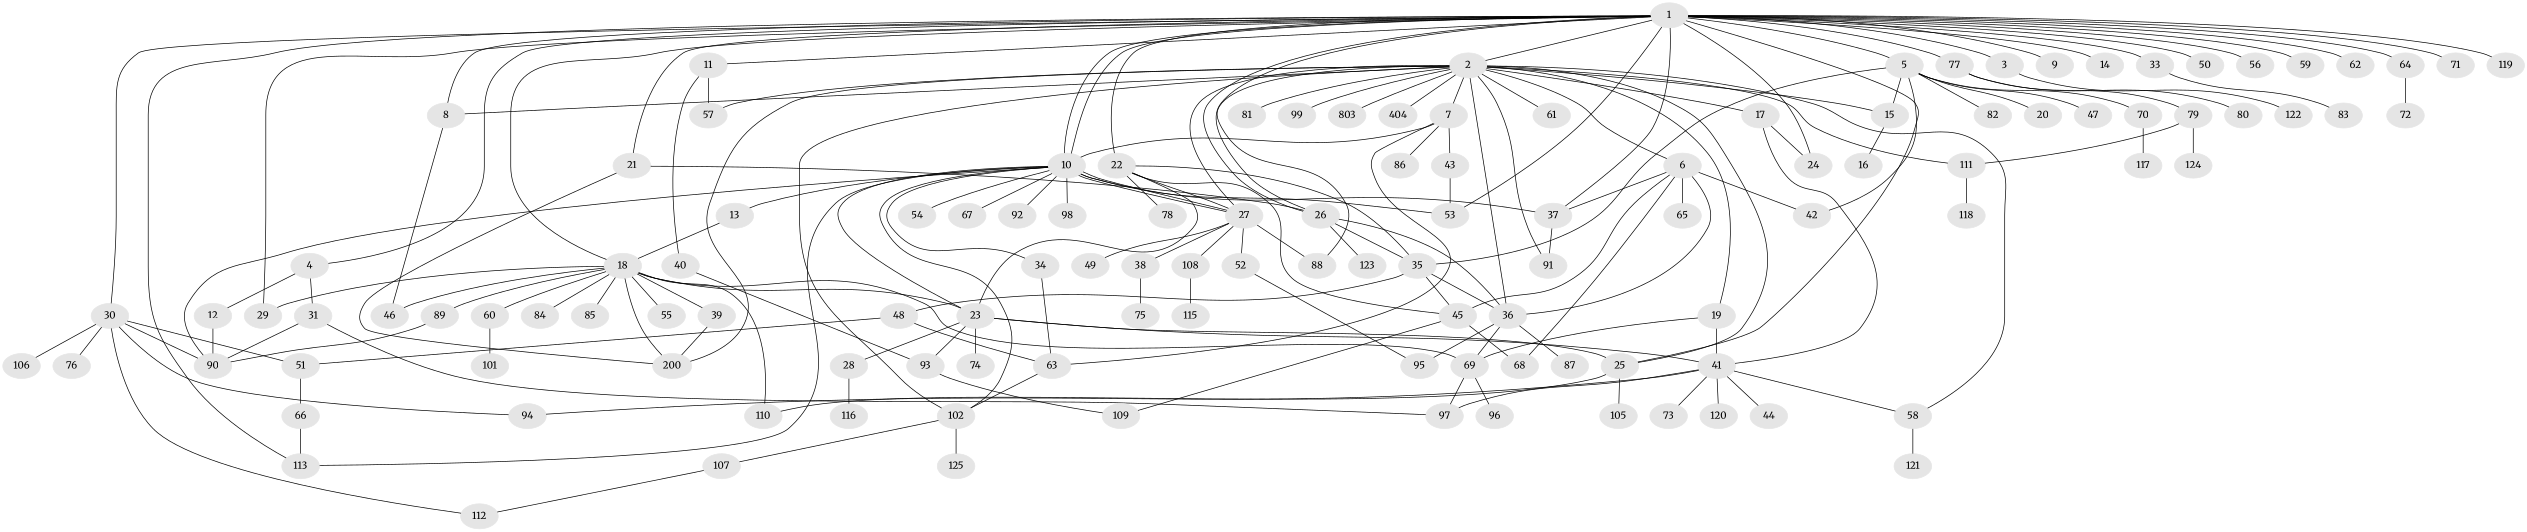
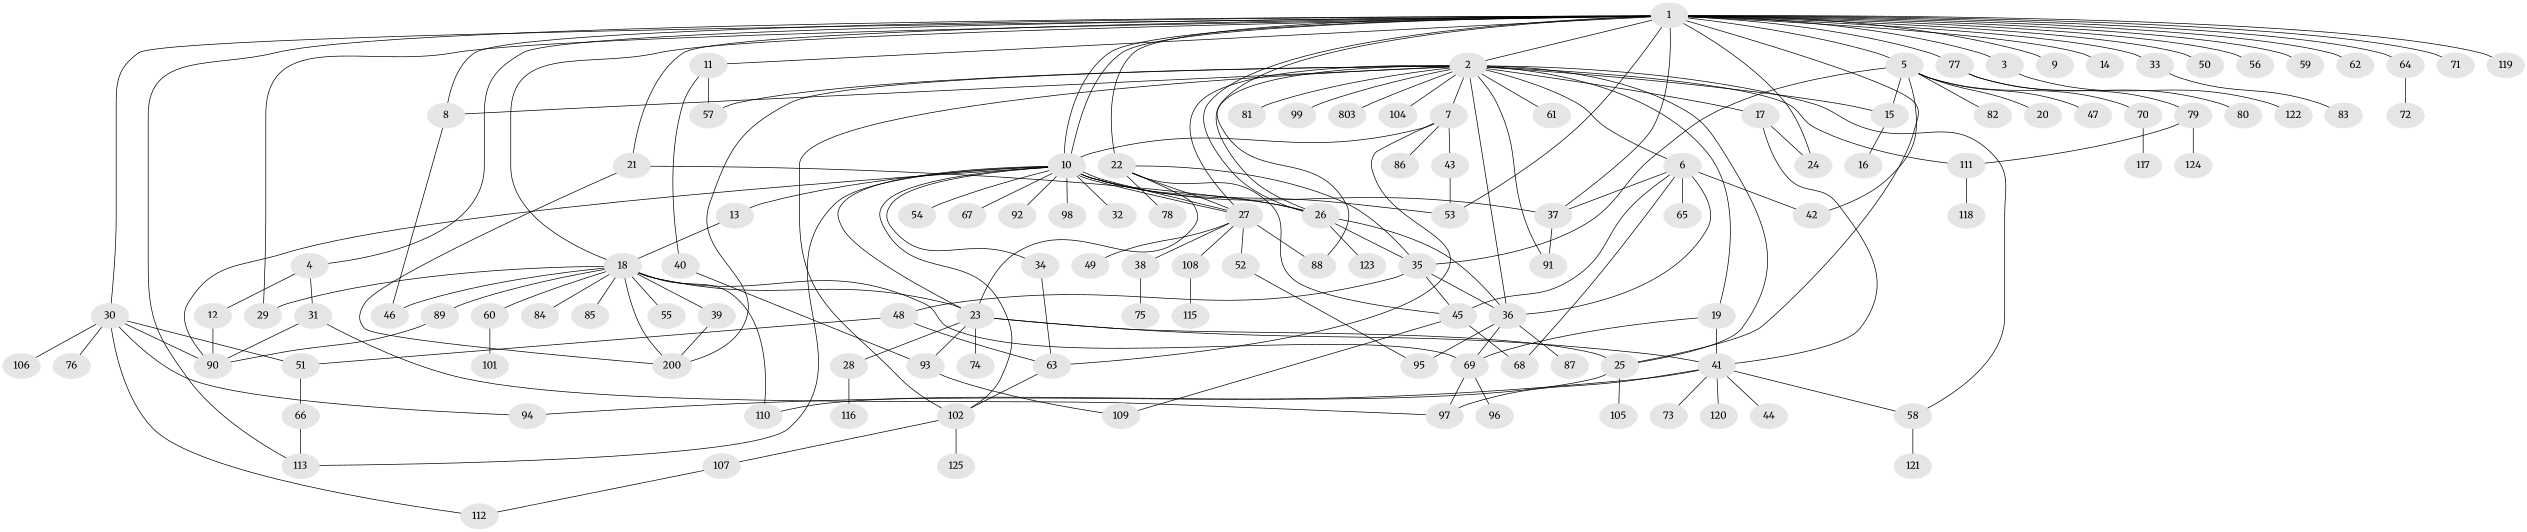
node "404": label "404" -> "104"
edge "10" -- "26": added
node "32": added
